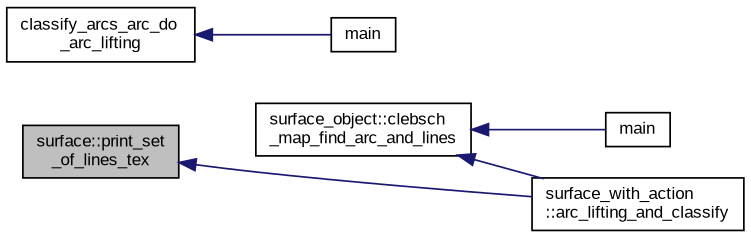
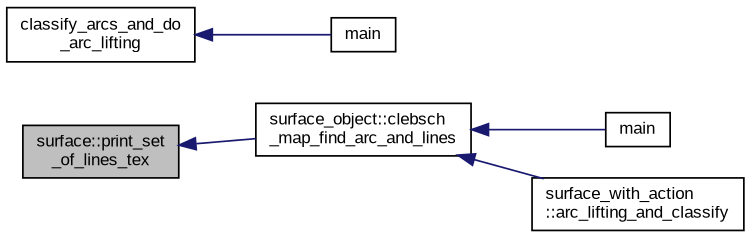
node "classify_arcs_arc_do _arc_lifting": label "classify_arcs_arc_do _arc_lifting" -> "classify_arcs_and_do _arc_lifting"
edge "surface_with_action ::arc_lifting_and_classify" -> "surface::print_set _of_lines_tex": now "surface_object::clebsch _map_find_arc_and_lines" -> "surface::print_set _of_lines_tex"
